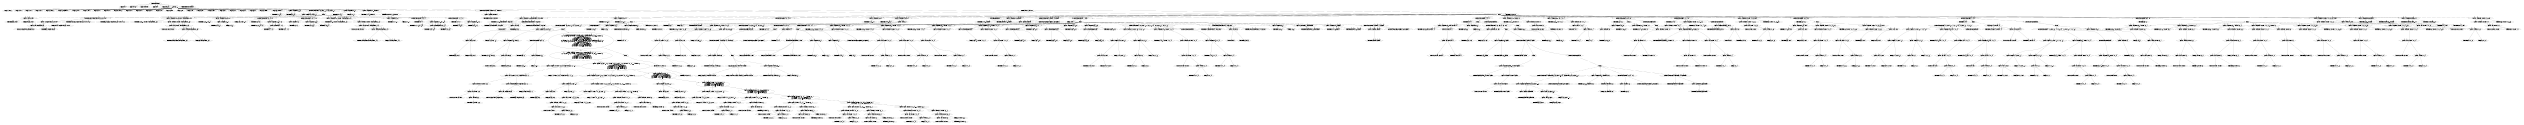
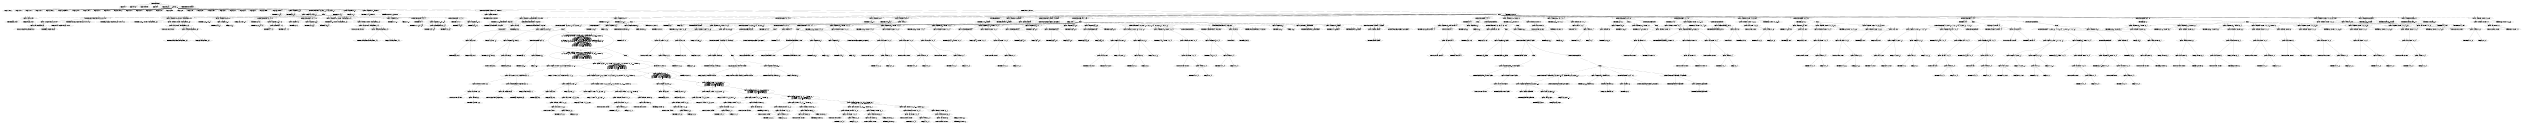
node "(DWORD_STRUCTURE,while ( 1 ),while ( 1 ))": label "(DWORD_STRUCTURE,while ( 1 ),while ( 1 ))" -> "(CONTROL_STRUCTURE,while ( 1 ),while ( 1 ))"
node "(IDENTIFIER,v35,v35[0] = *(_DWORD *)(v10 + 12))": added
